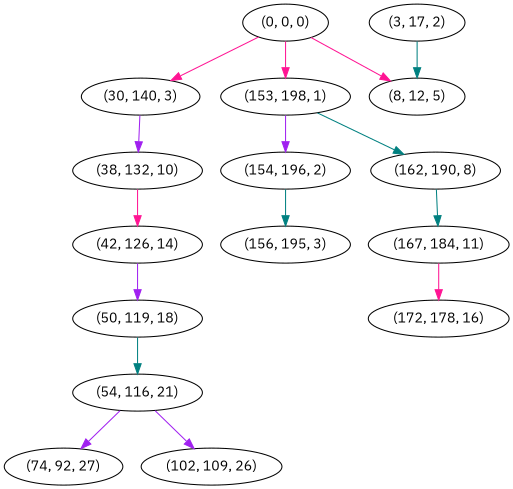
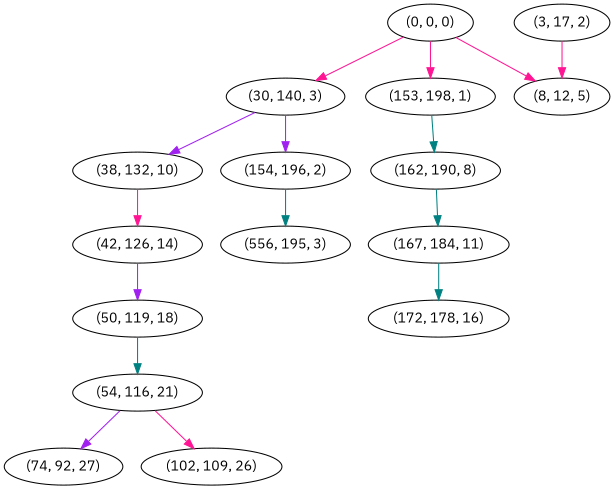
edge "(3, 17, 2)" -> "(8, 12, 5)": color teal -> deeppink
edge "(153, 198, 1)" -> "(154, 196, 2)": now "(30, 140, 3)" -> "(154, 196, 2)"
node "(156, 195, 3)": label "(156, 195, 3)" -> "(556, 195, 3)"
edge "(167, 184, 11)" -> "(172, 178, 16)": color deeppink -> teal
edge "(54, 116, 21)" -> "(102, 109, 26)": color purple -> deeppink
